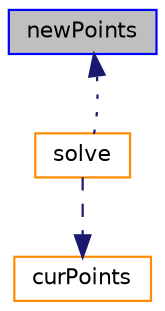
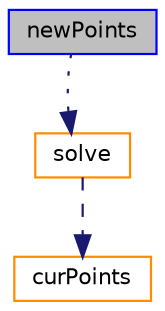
edge "solve" -> "newPoints": reversed
